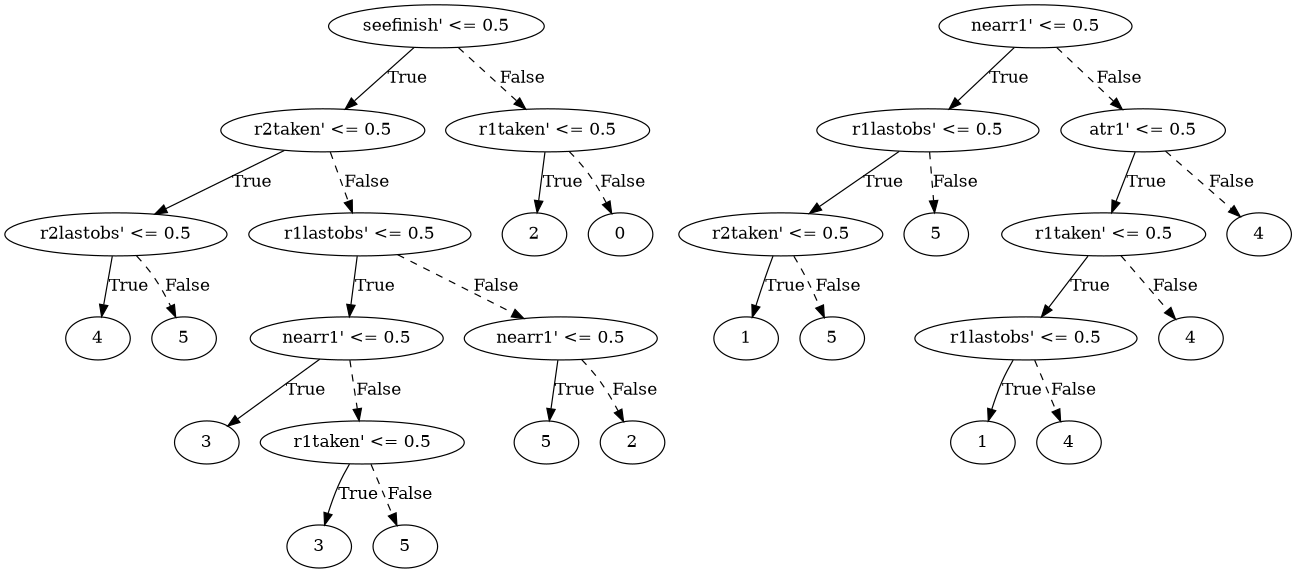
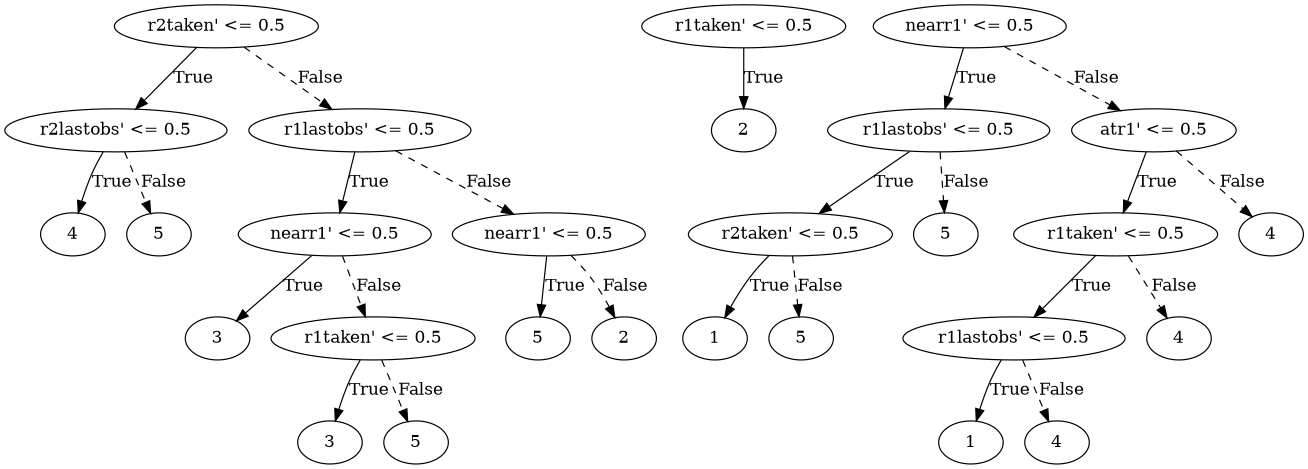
node "seefinish' <= 0.5": removed
node "0": removed
